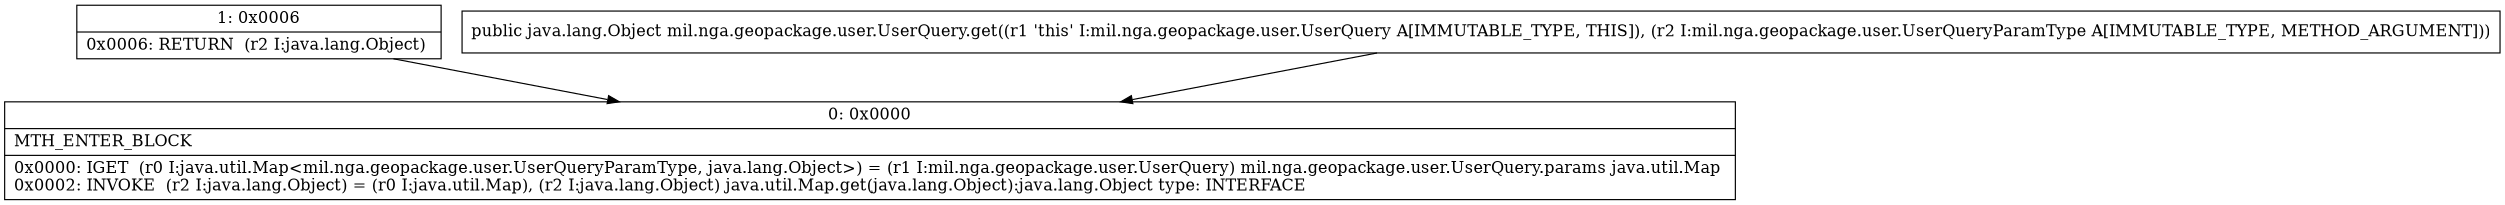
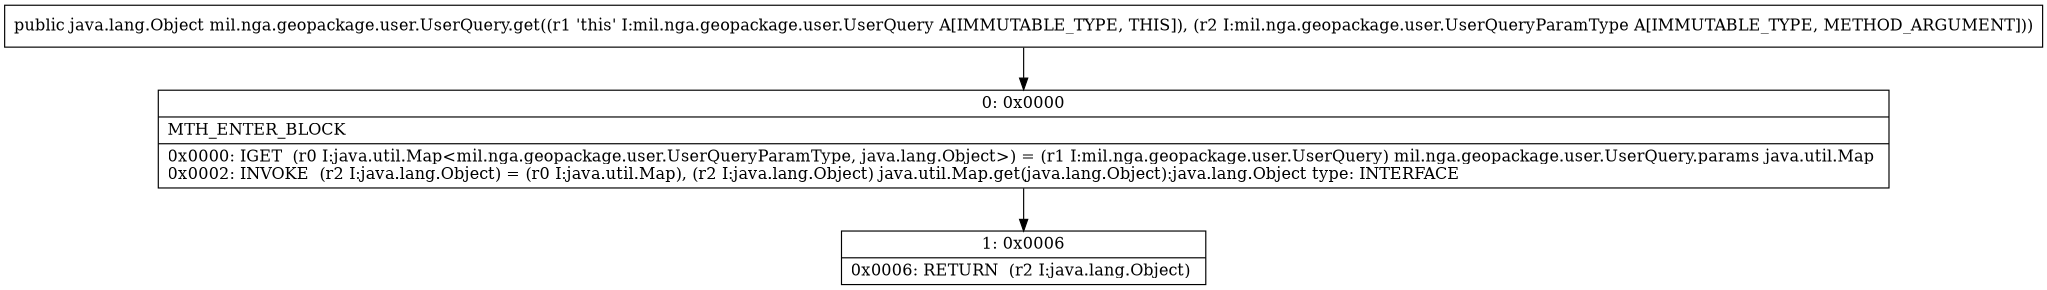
edge "1: 0x0006" -> "0: 0x0000": reversed
